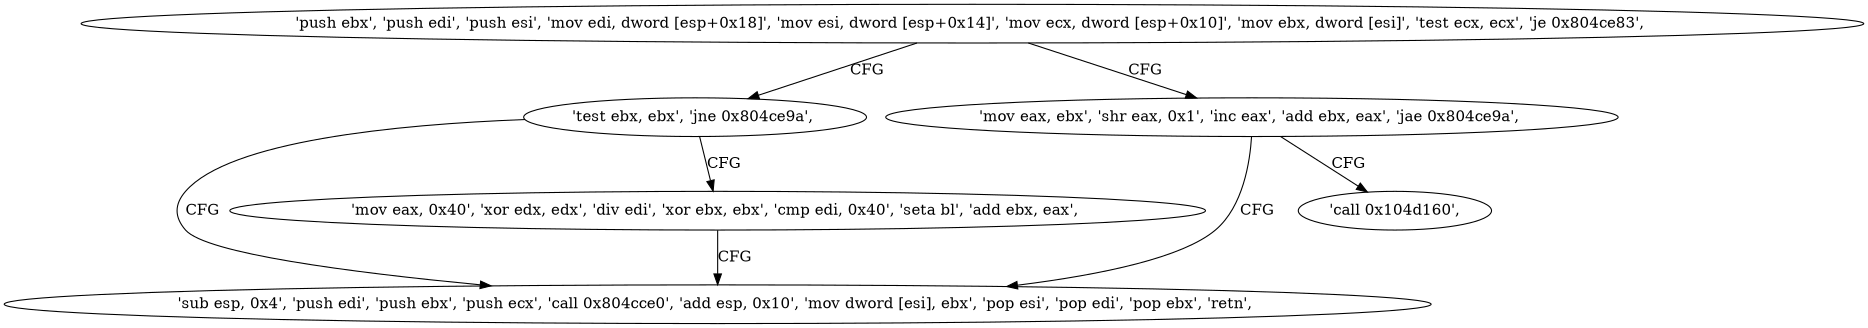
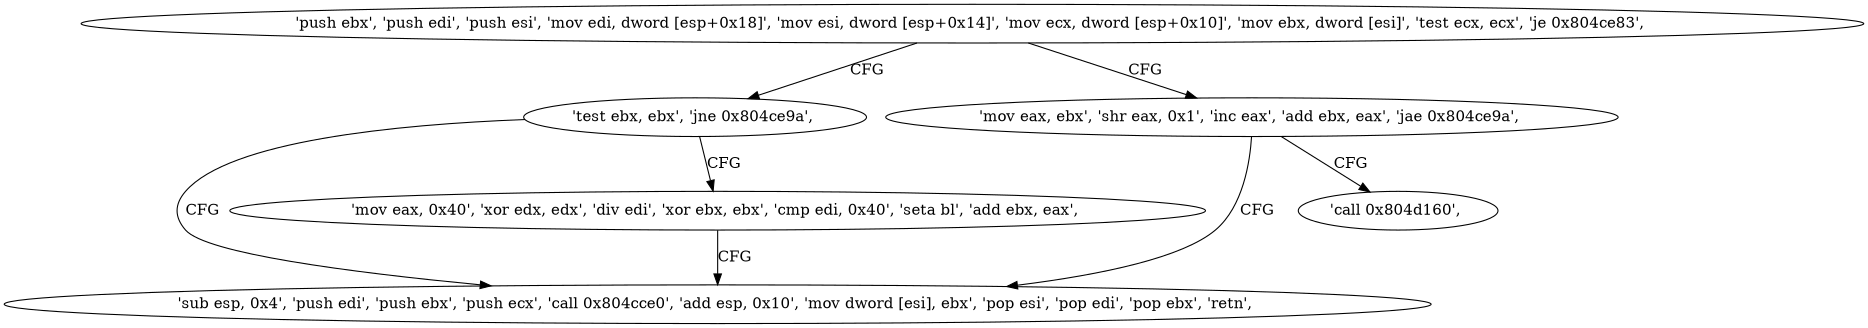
node "'call 0x104d160',": label "'call 0x104d160'," -> "'call 0x804d160',"
